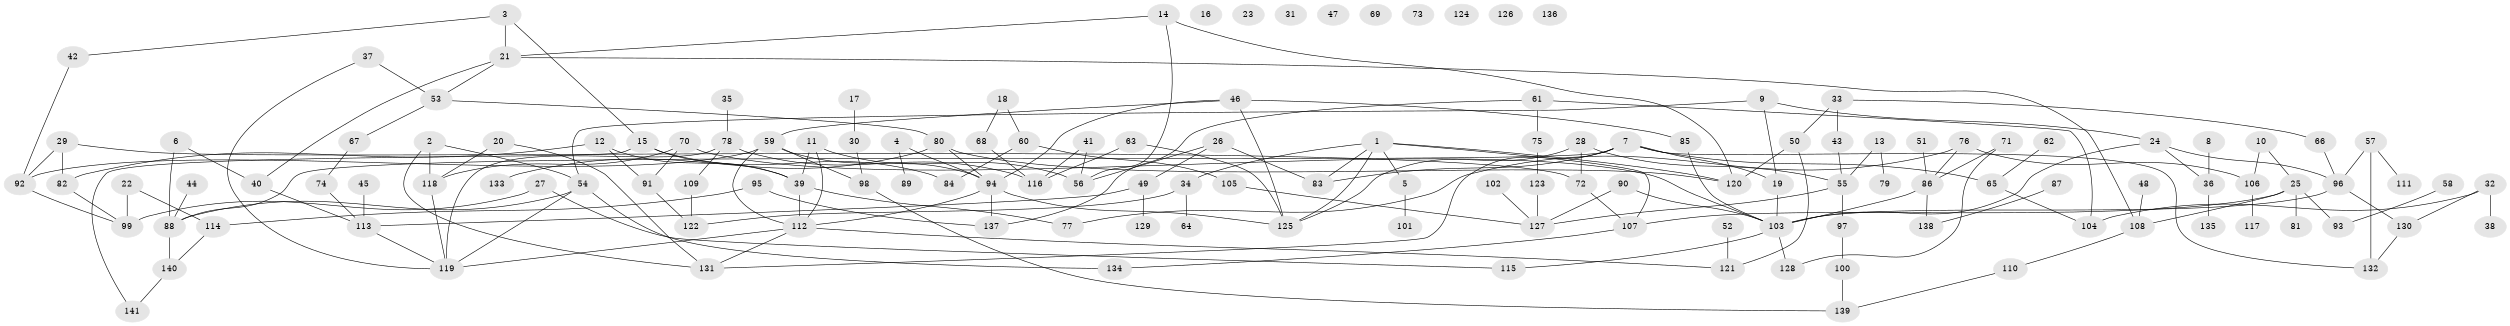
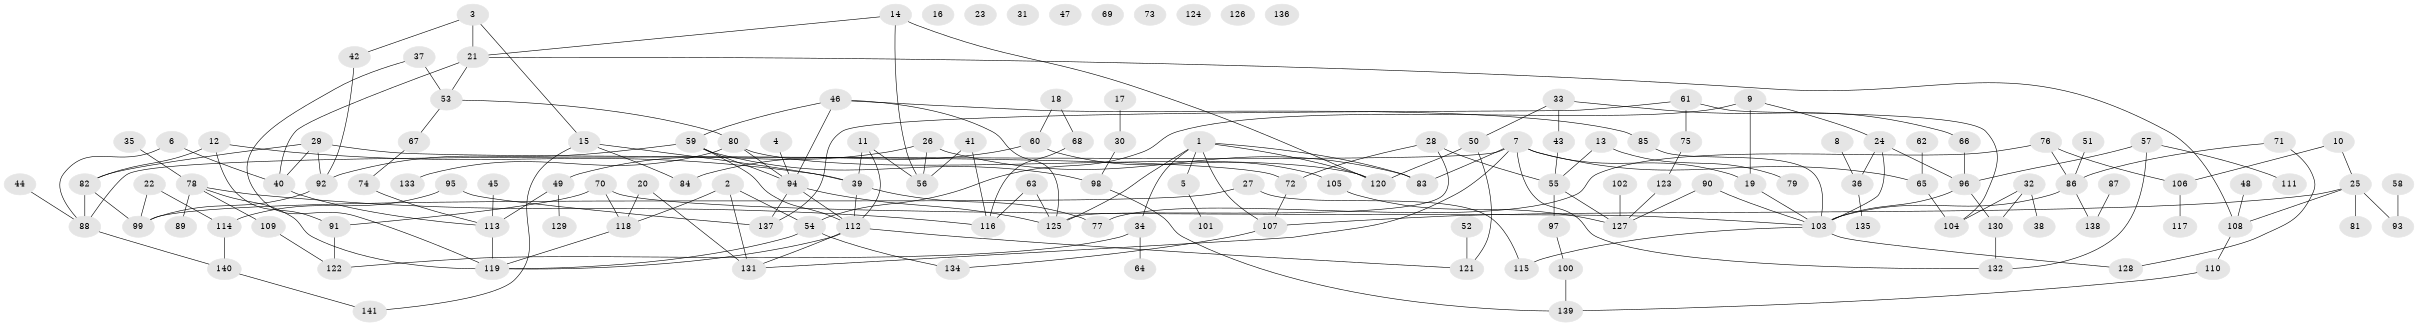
edge "4" -- "89": now "78" -- "89"
edge "29" -- "40": added
edge "54" -- "88": now "82" -- "88"
